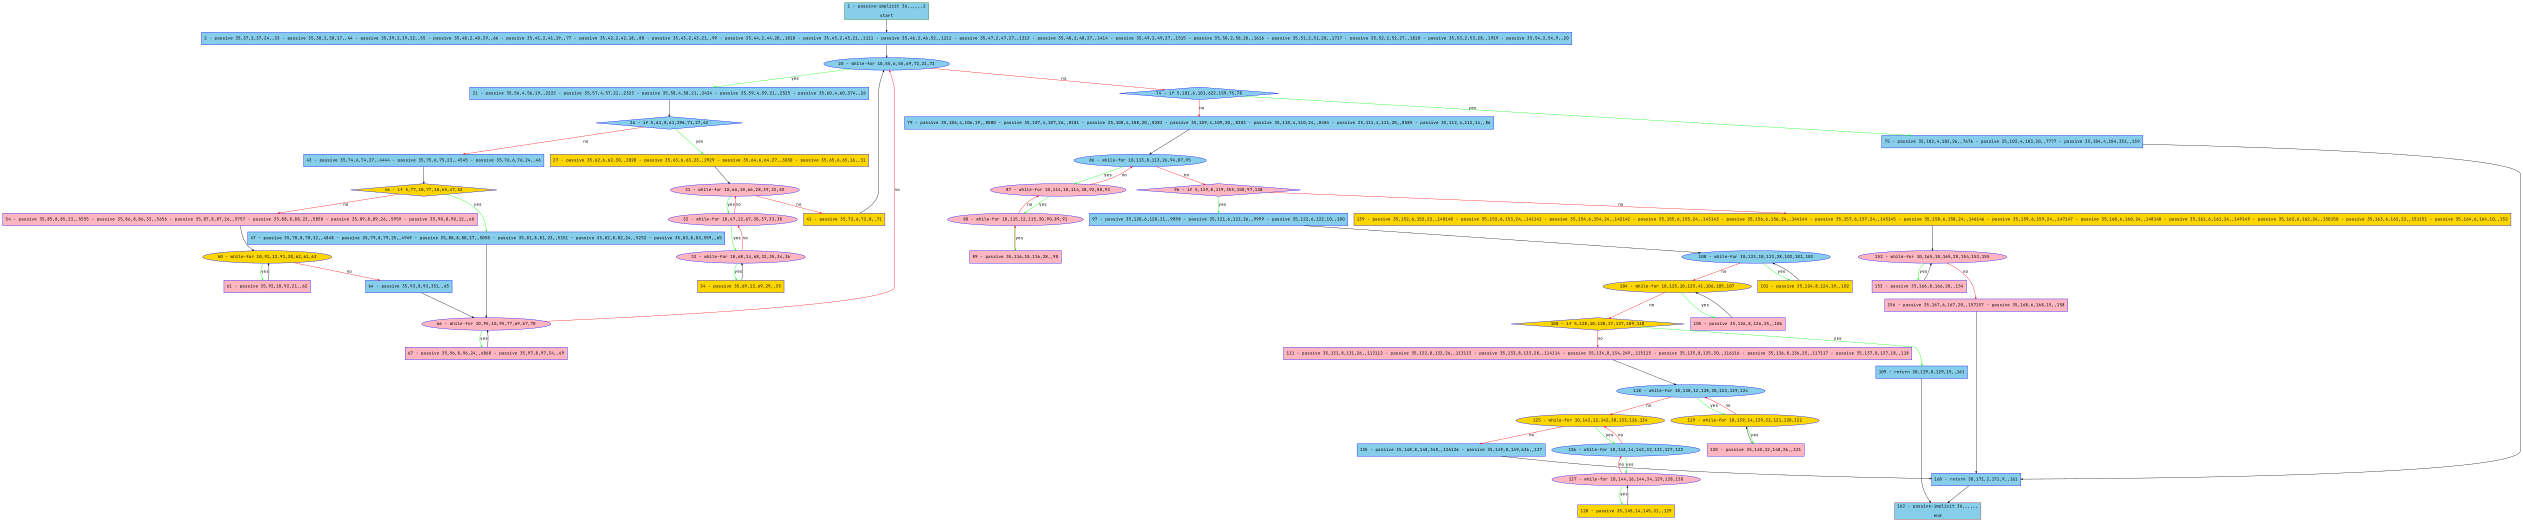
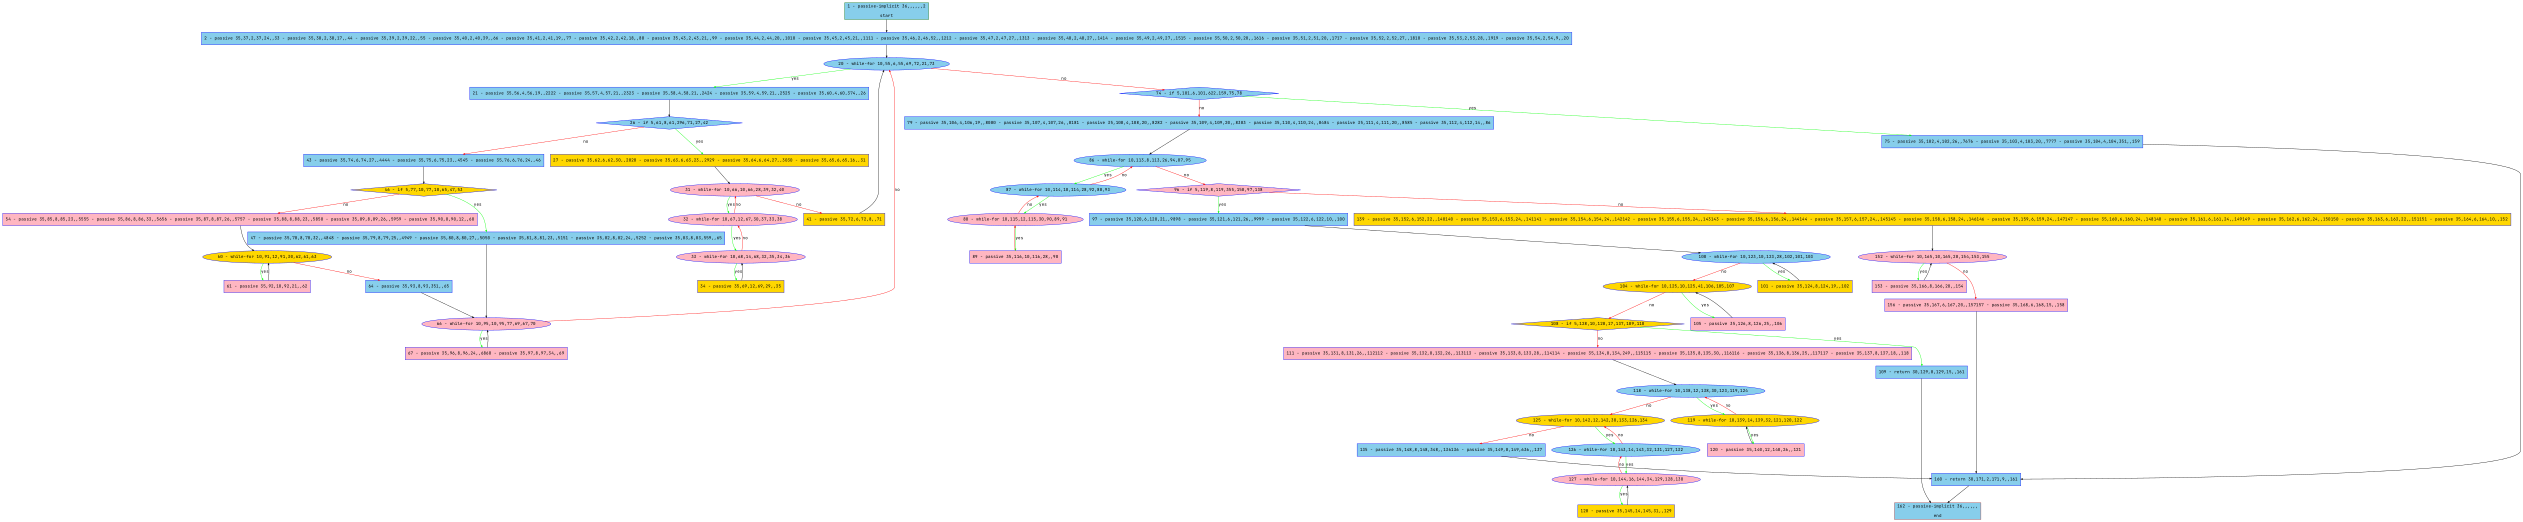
node "87 - while-for 10,114,10,114,28,92,88,93": fillcolor lightpink -> skyblue
